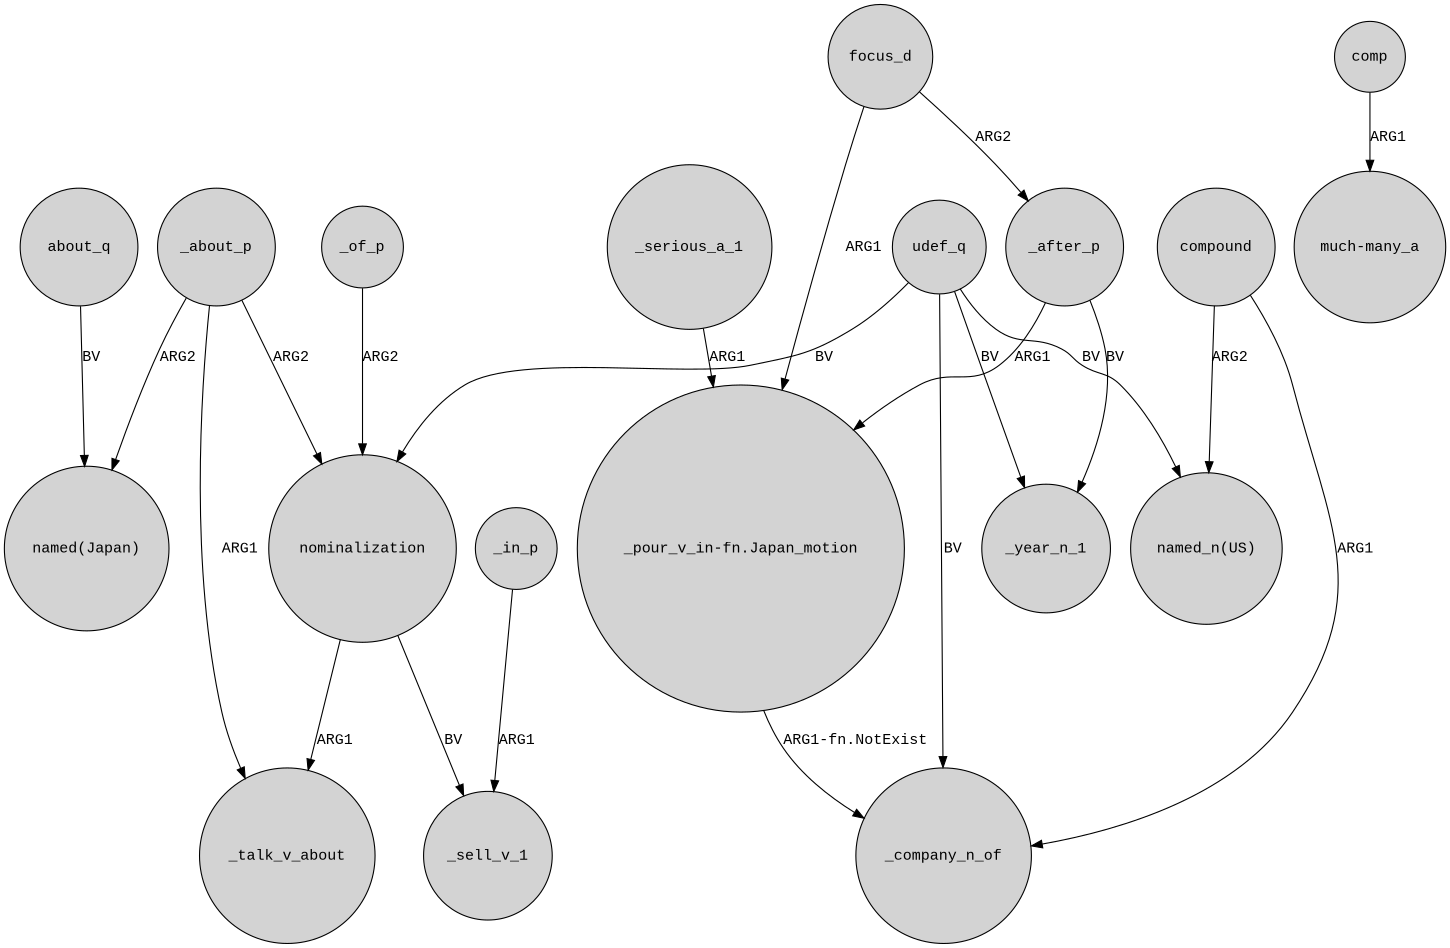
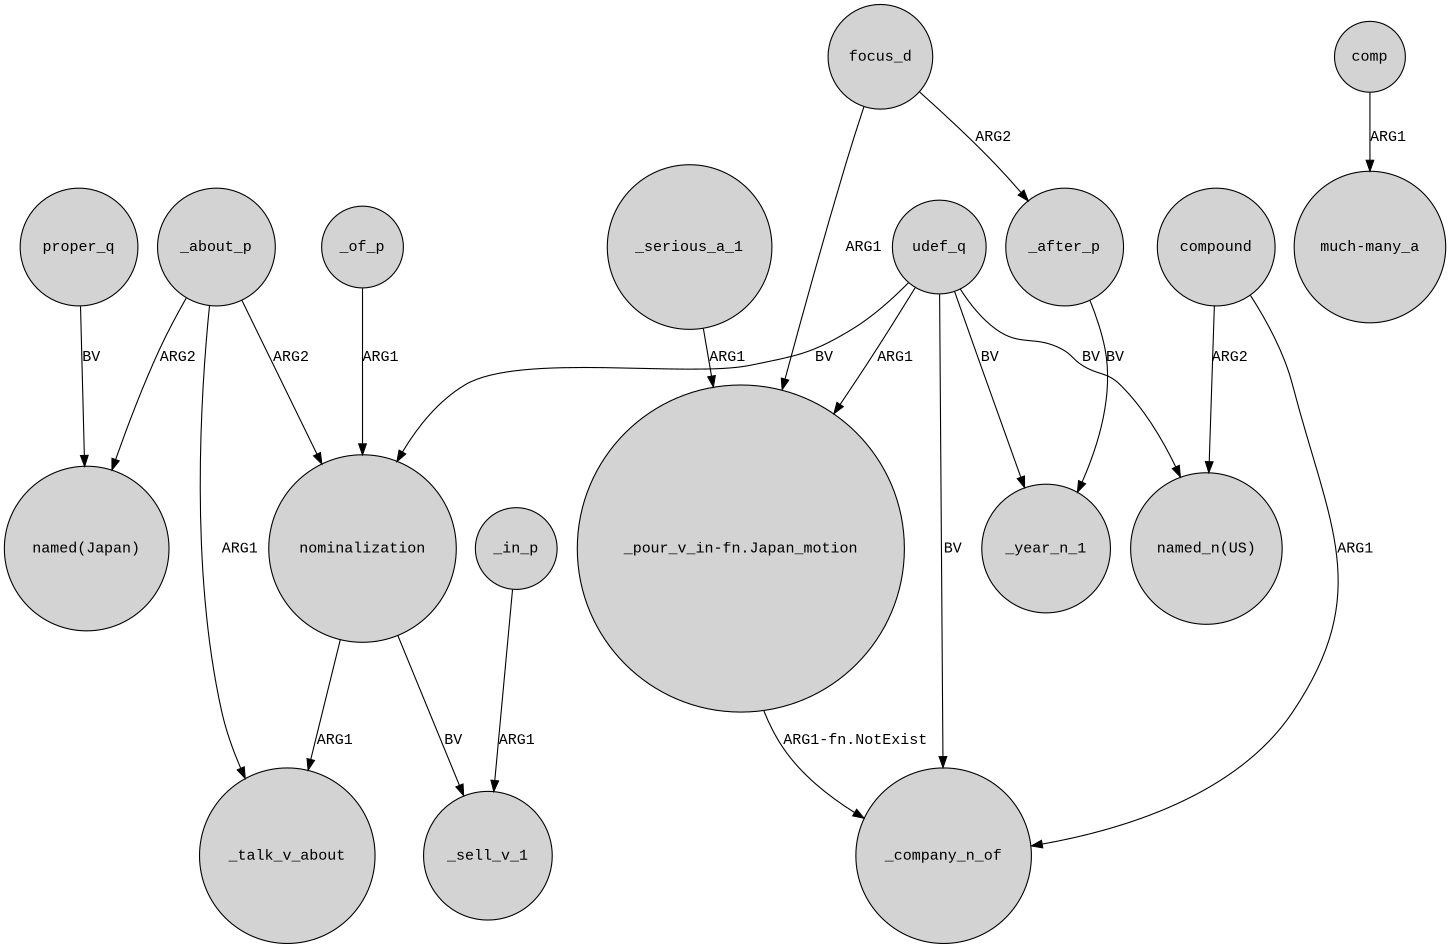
node "about_q": label "about_q" -> "proper_q"
edge "_of_p" -> "nominalization": label "ARG2" -> "ARG1"
edge "_after_p" -> "_pour_v_in-fn.Japan_motion": now "udef_q" -> "_pour_v_in-fn.Japan_motion"
